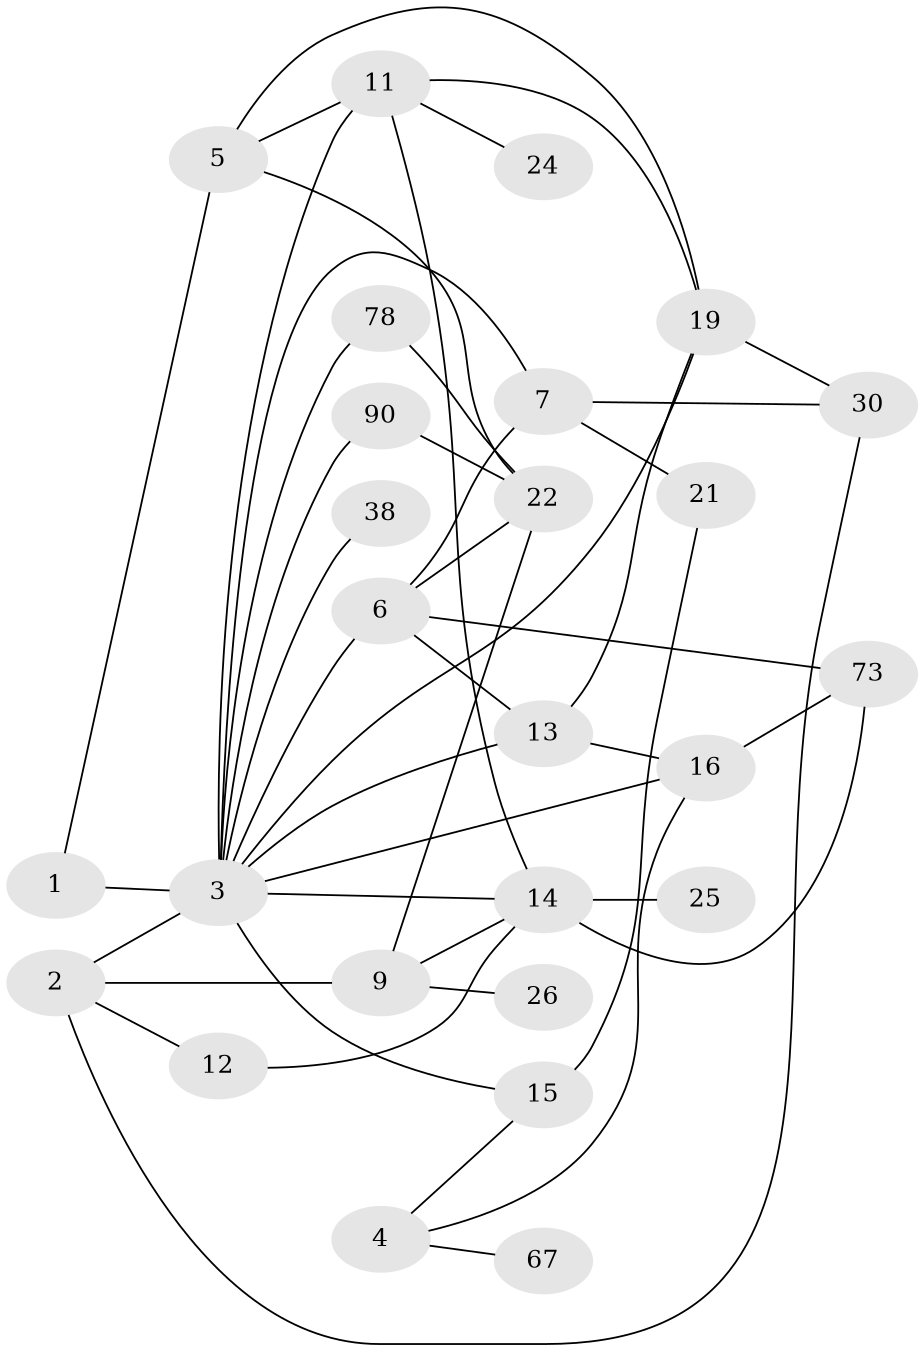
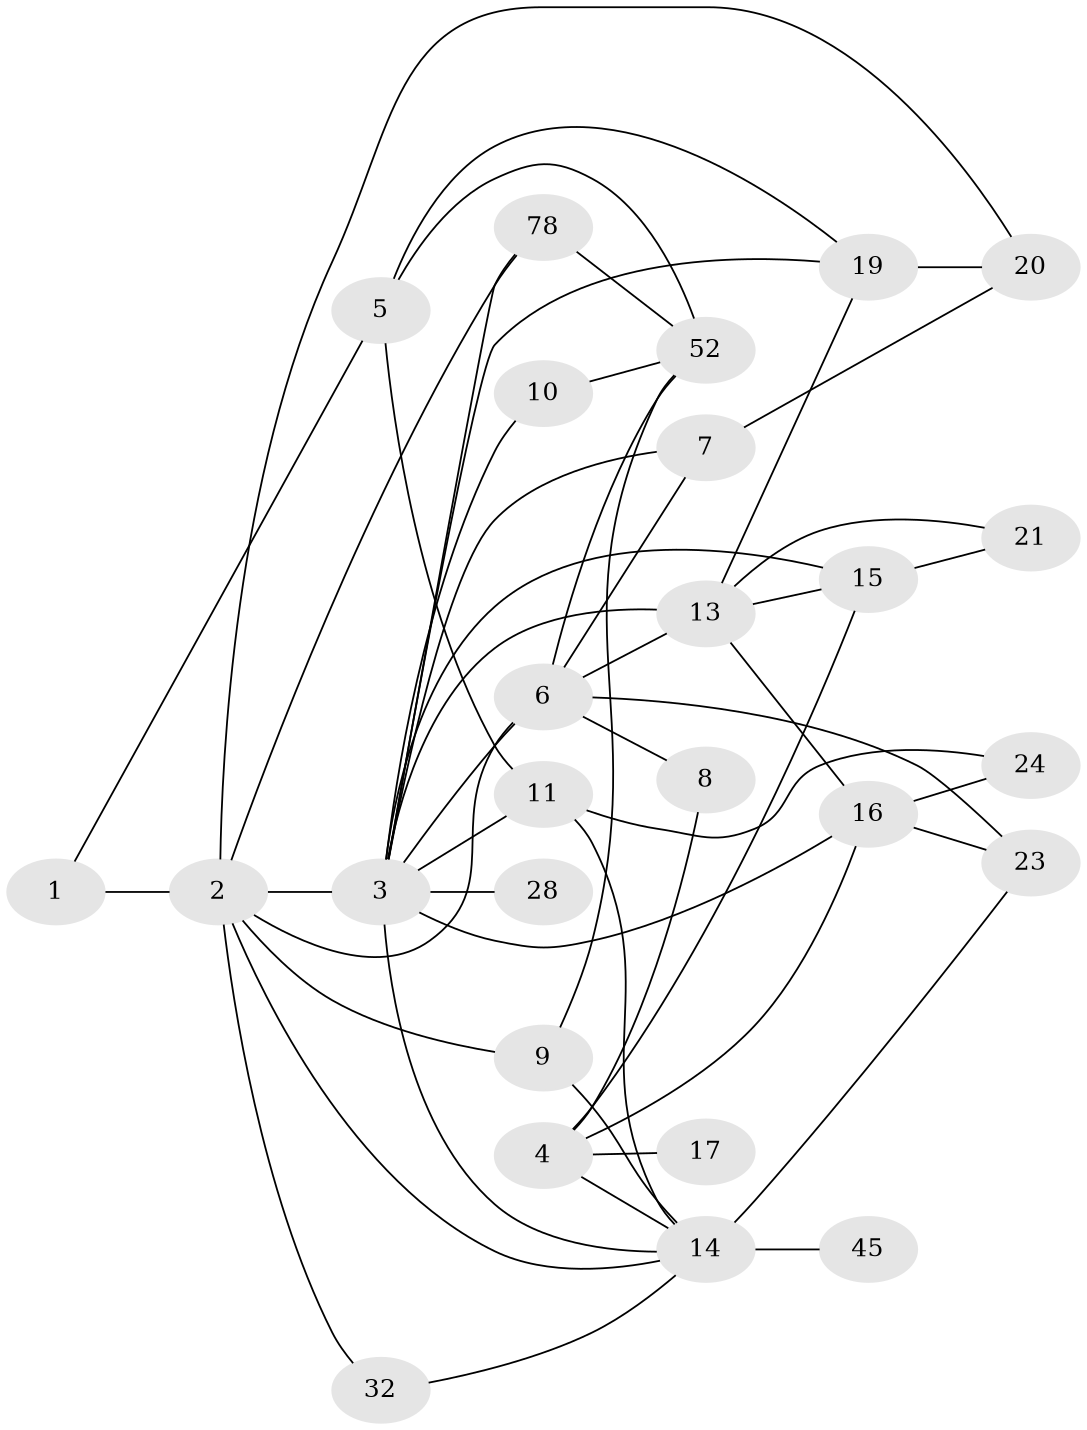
edge "11" -- "19": removed
node "30": label "30" -> "20"
node "90": label "90" -> "10"
edge "7" -- "21": now "13" -- "21"
node "22": label "22" -> "52"
node "38": label "38" -> "28"
edge "78" -- "2": added
edge "15" -- "13": added
node "73": label "73" -> "23"
node "8": added
edge "24" -- "16": added
edge "1" -- "3": now "1" -- "2"
node "25": label "25" -> "45"
edge "6" -- "2": added
node "26": removed
node "12": label "12" -> "32"
edge "2" -- "14": added
edge "4" -- "14": added
node "67": label "67" -> "17"
